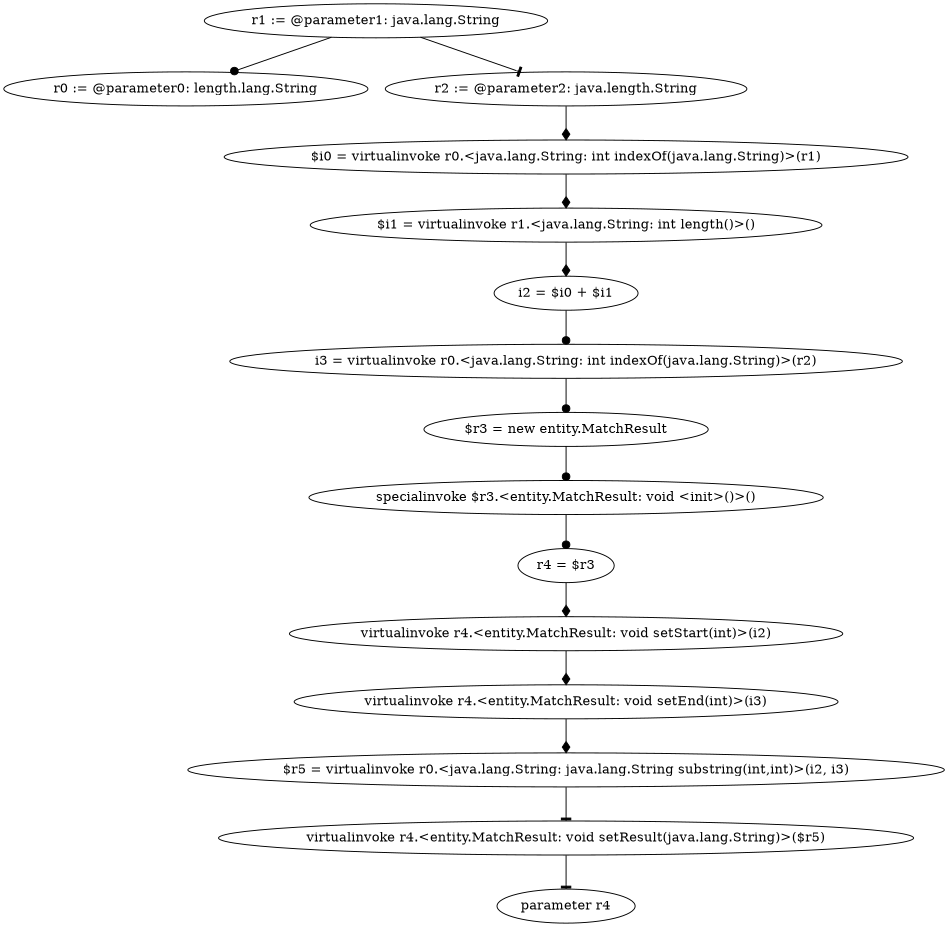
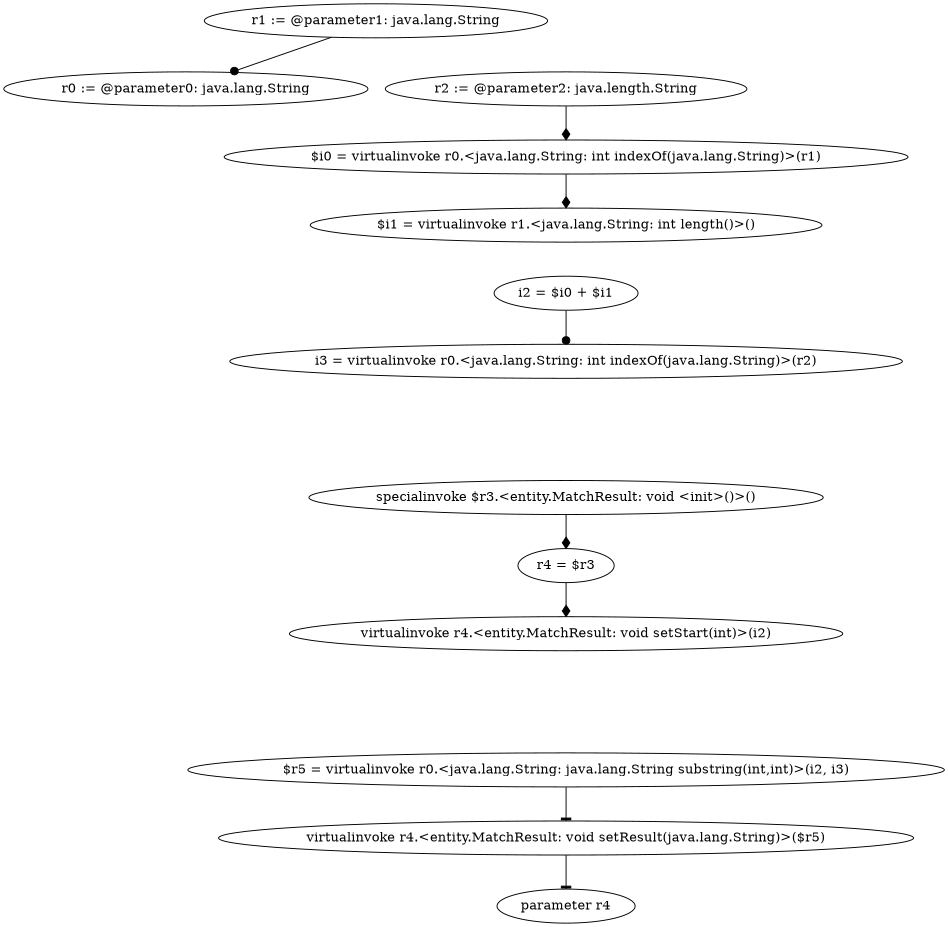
edge "r1 := @parameter1: java.lang.String" -> "r2 := @parameter2: java.length.String": removed
node "r0 := @parameter0: length.lang.String": label "r0 := @parameter0: length.lang.String" -> "r0 := @parameter0: java.lang.String"
edge "$i1 = virtualinvoke r1.<java.lang.String: int length()>()" -> "i2 = $i0 + $i1": removed
node "$r3 = new entity.MatchResult": removed
edge "specialinvoke $r3.<entity.MatchResult: void <init>()>()" -> "r4 = $r3": arrowhead dot -> diamond
node "virtualinvoke r4.<entity.MatchResult: void setEnd(int)>(i3)": removed
